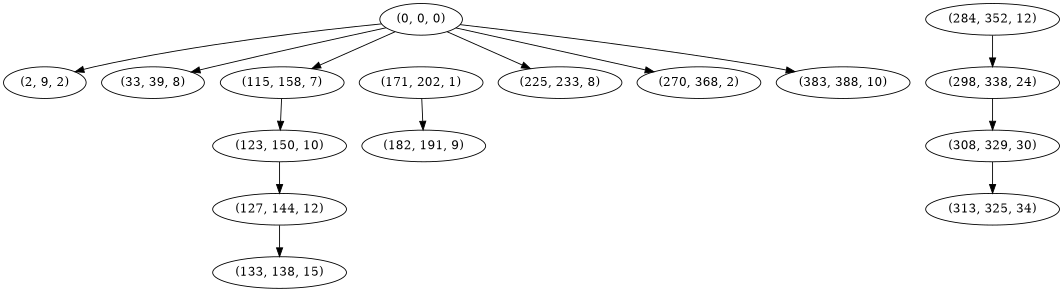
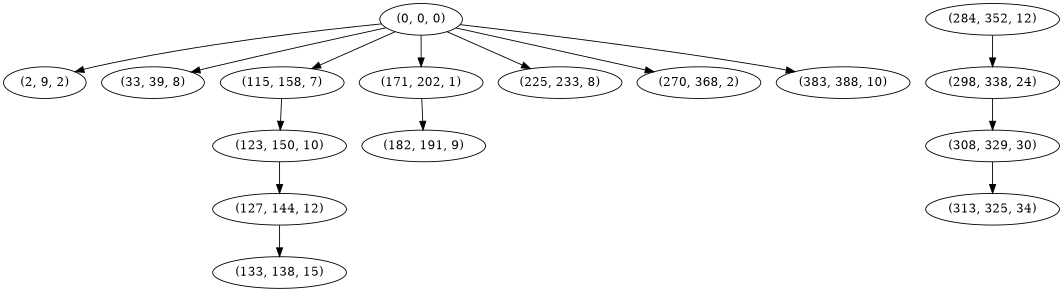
edge "(0, 0, 0)" -> "(171, 202, 1)": added
